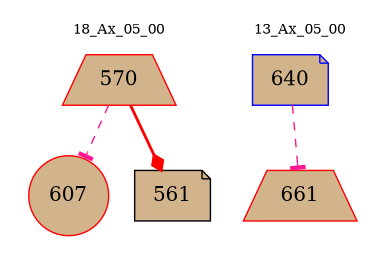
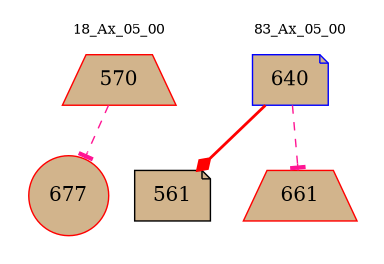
cluster "13_Ax_05_00": label "13_Ax_05_00" -> "83_Ax_05_00"
edge "570" -> "561": now "640" -> "561"
node "607": label "607" -> "677"
